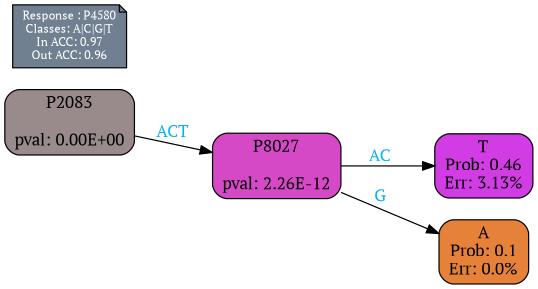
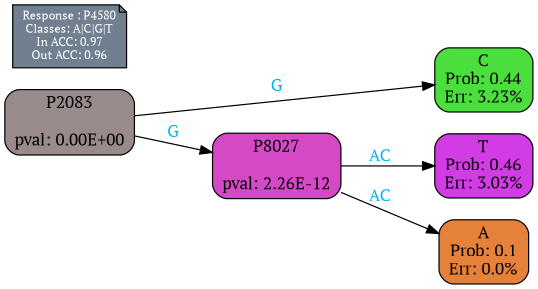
node "C Prob: 0.44 Err: 3.23%": added
edge "P2083 pval: 0.00E+00" -> "P8027 pval: 2.26E-12": label "ACT" -> "G"
node "T Prob: 0.46 Err: 3.13%": label "T Prob: 0.46 Err: 3.13%" -> "T Prob: 0.46 Err: 3.03%"
edge "P8027 pval: 2.26E-12" -> "A Prob: 0.1 Err: 0.0%": label "G" -> "AC"
